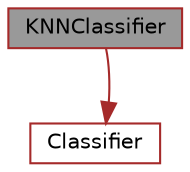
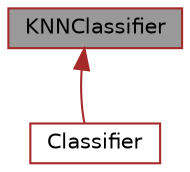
edge "KNNClassifier" -> "Classifier": reversed
